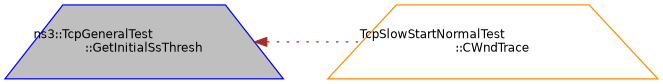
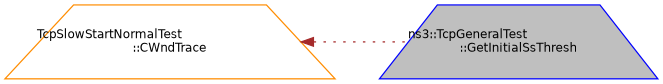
edge "TcpSlowStartNormalTest ::CWndTrace" -> "ns3::TcpGeneralTest ::GetInitialSsThresh": reversed
